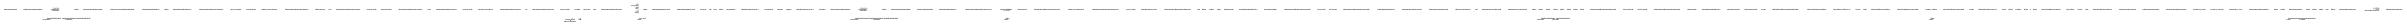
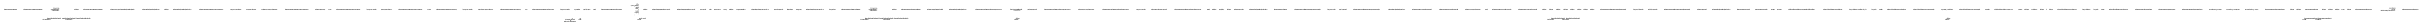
node "Entry System.Func<TResult>.Invoke()": added
node "Entry Unk.Exception": added
